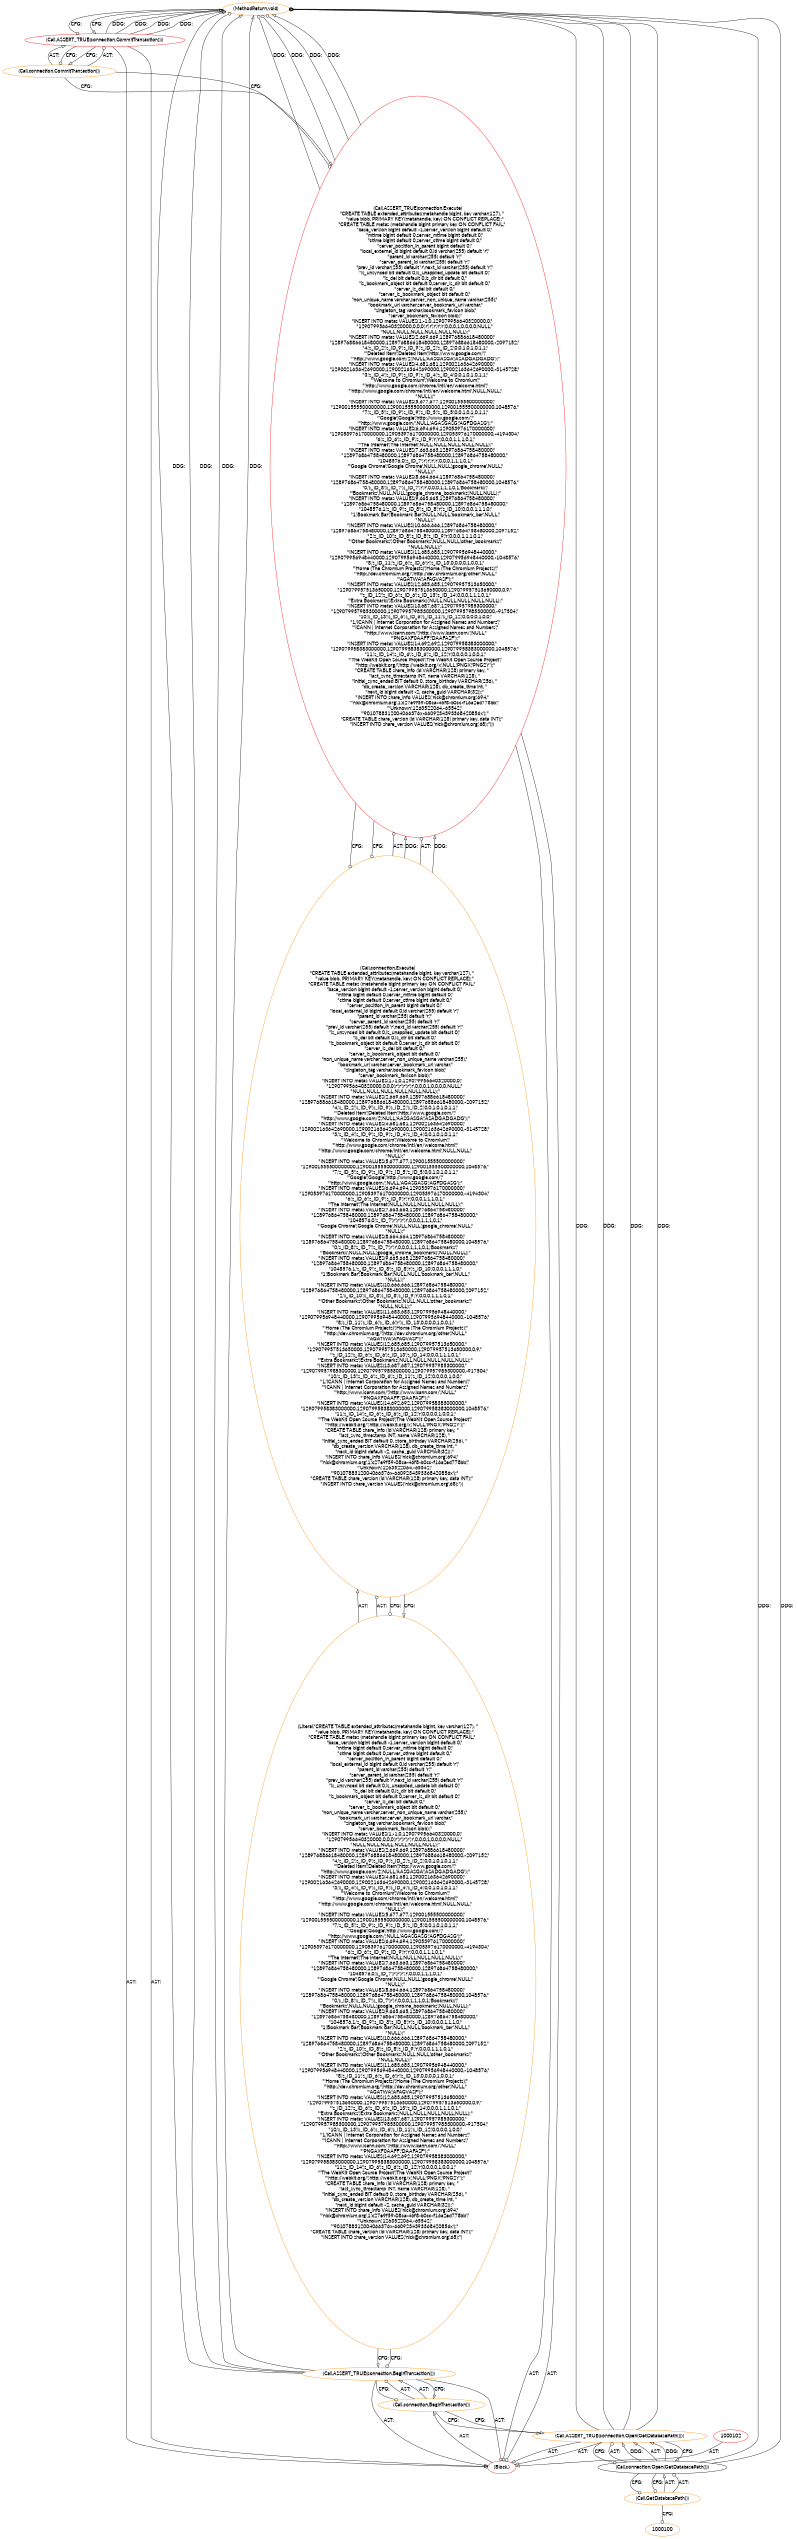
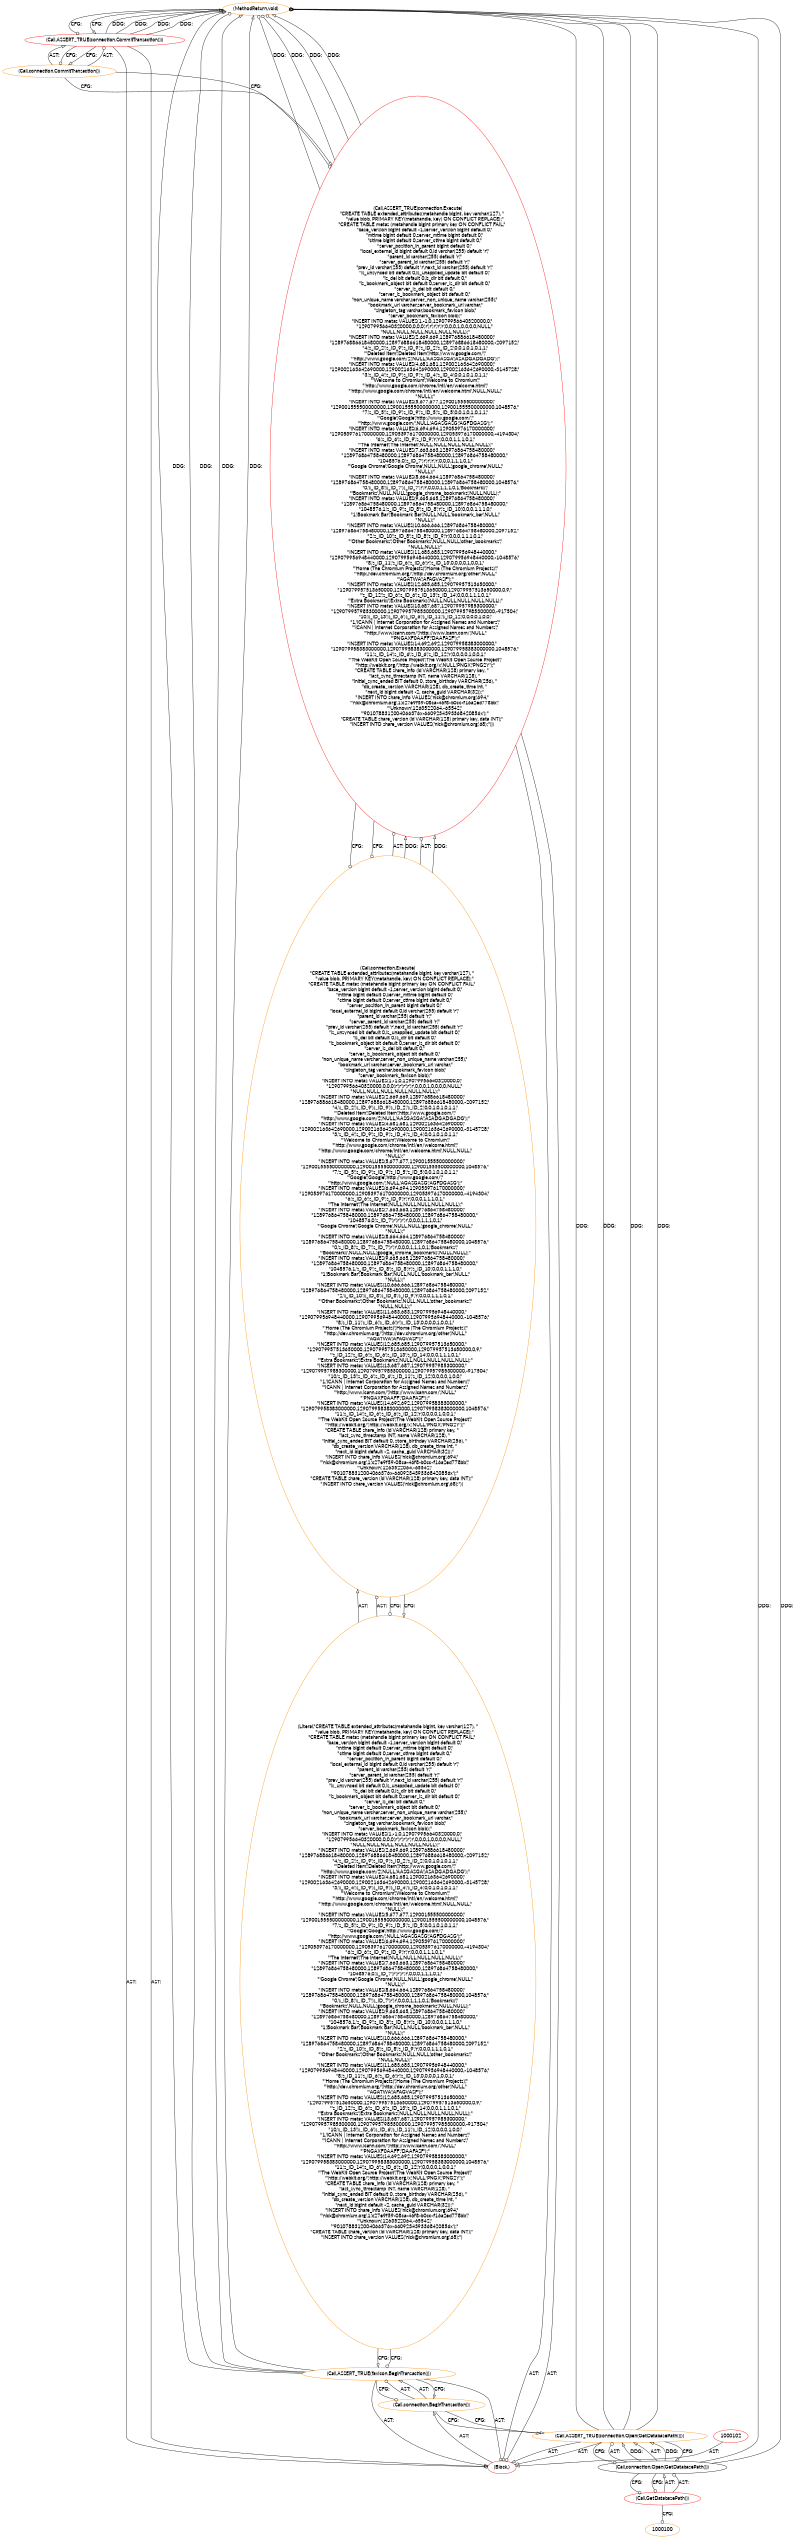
node "(Call,ASSERT_TRUE(connection.BeginTransaction()))": label "(Call,ASSERT_TRUE(connection.BeginTransaction()))" -> "(Call,ASSERT_TRUE(favicon.BeginTransaction()))"
node "(Call,GetDatabasePath())": color darkorange -> red
